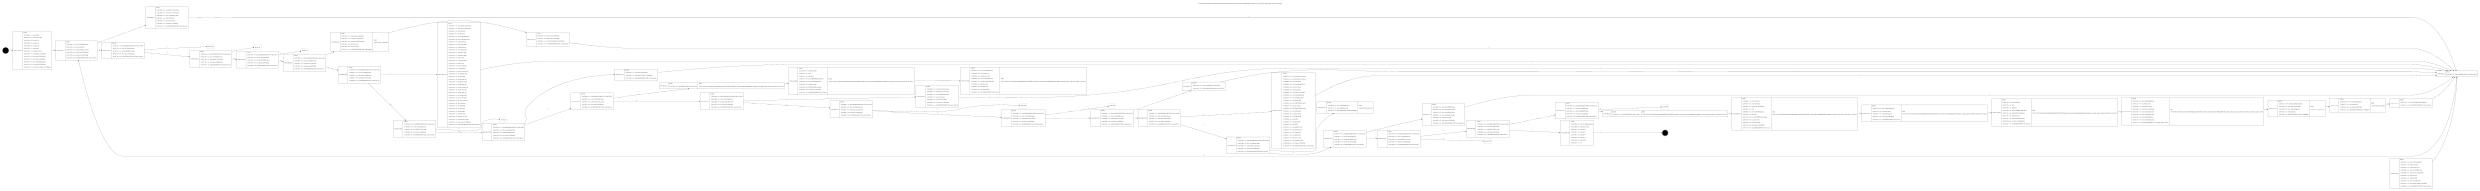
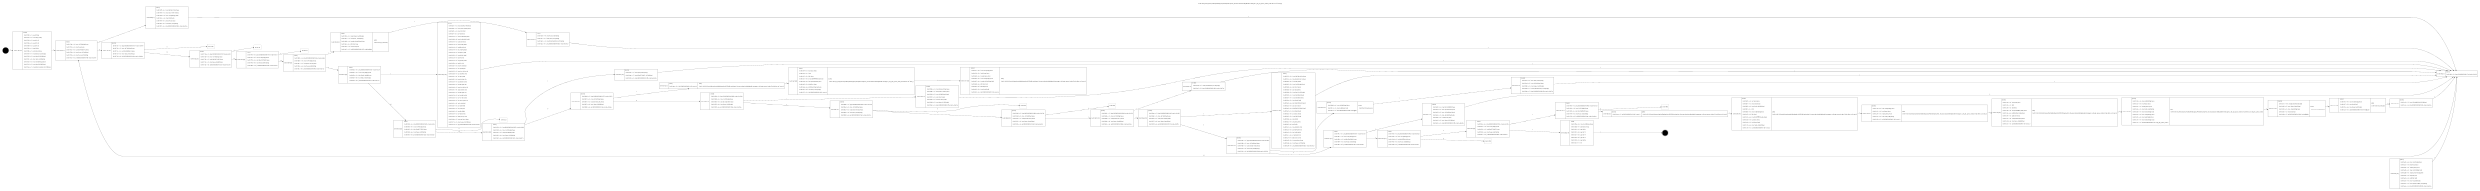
node "0x4019ca [21]": added
